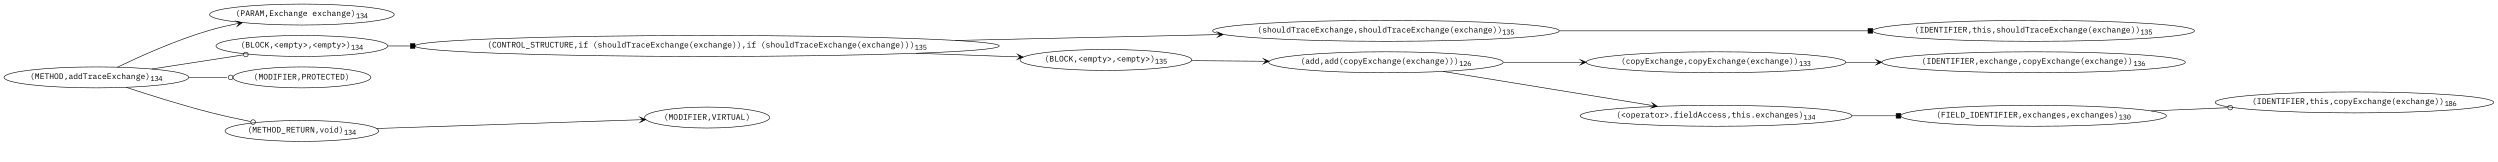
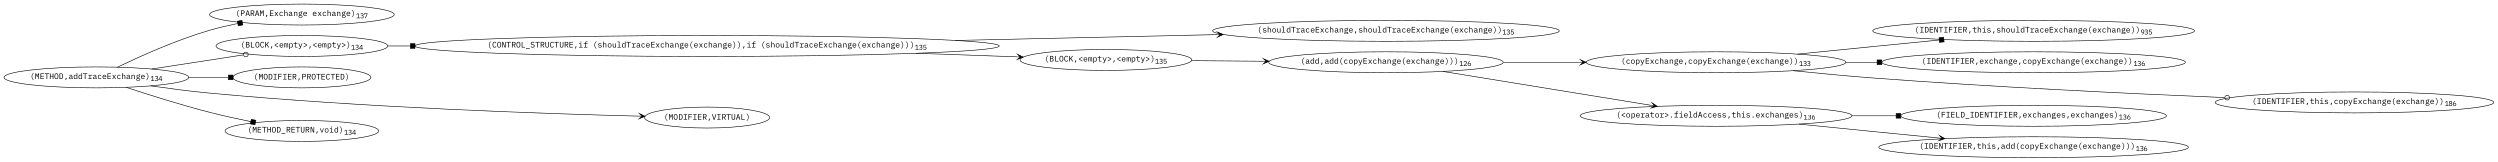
node "(PARAM,Exchange exchange)": text "134" -> "137"
node "(IDENTIFIER,this,shouldTraceExchange(exchange))": text "135" -> "935"
edge "(shouldTraceExchange,shouldTraceExchange(exchange))" -> "(IDENTIFIER,this,shouldTraceExchange(exchange))": now "(copyExchange,copyExchange(exchange))" -> "(IDENTIFIER,this,shouldTraceExchange(exchange))"
edge "(METHOD,addTraceExchange)" -> "(PARAM,Exchange exchange)": arrowhead vee -> box
edge "(copyExchange,copyExchange(exchange))" -> "(IDENTIFIER,exchange,copyExchange(exchange))": arrowhead vee -> box
edge "(METHOD,addTraceExchange)" -> "(MODIFIER,PROTECTED)": arrowhead odot -> box
edge "(METHOD,addTraceExchange)" -> "(METHOD_RETURN,void)": arrowhead odot -> box
edge "(FIELD_IDENTIFIER,exchanges,exchanges)" -> "(IDENTIFIER,this,copyExchange(exchange))": now "(copyExchange,copyExchange(exchange))" -> "(IDENTIFIER,this,copyExchange(exchange))"
node "(<operator>.fieldAccess,this.exchanges)": text "134" -> "136"
node "(FIELD_IDENTIFIER,exchanges,exchanges)": text "130" -> "136"
edge "(METHOD_RETURN,void)" -> "(MODIFIER,VIRTUAL)": now "(METHOD,addTraceExchange)" -> "(MODIFIER,VIRTUAL)"
node "(IDENTIFIER,this,add(copyExchange(exchange)))": added
